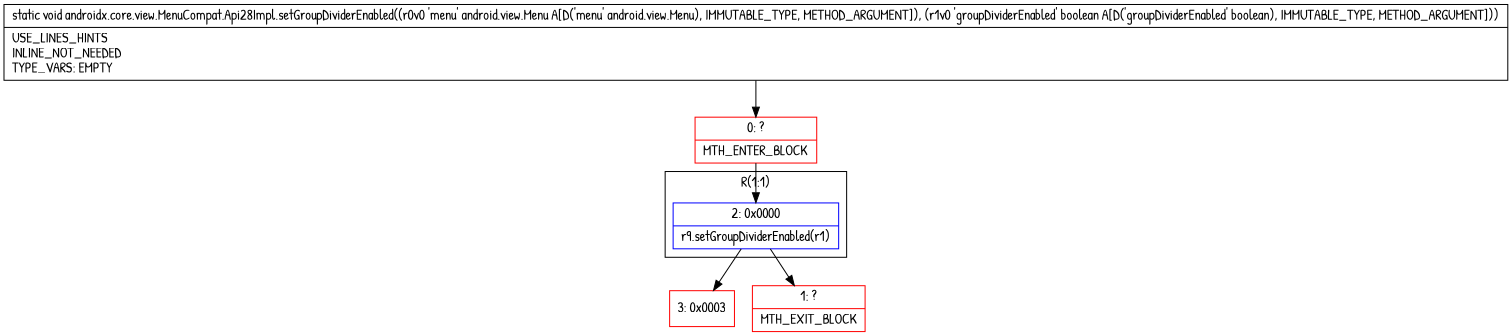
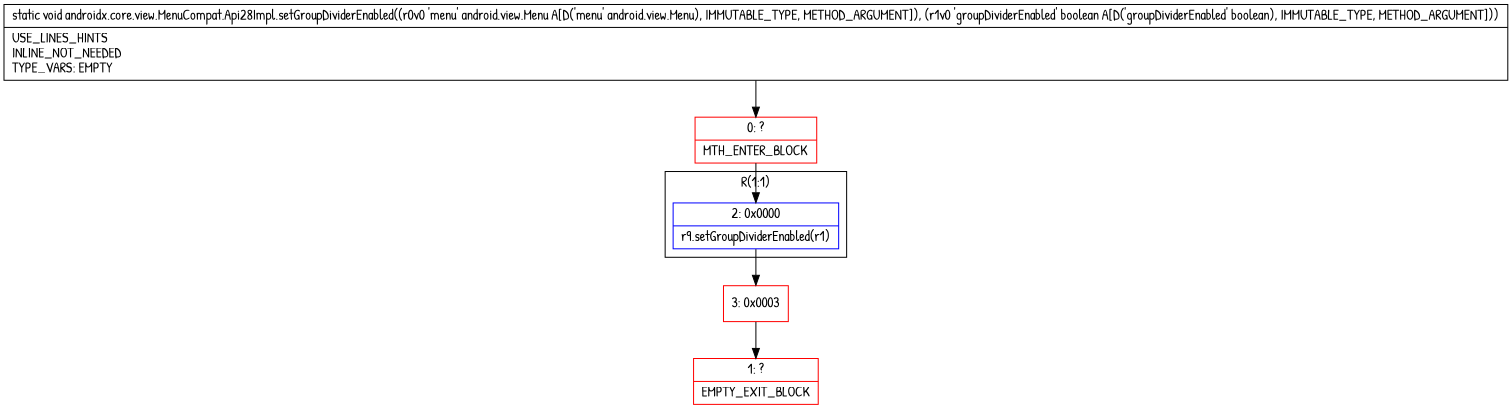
edge "2: 0x0000" -> "1: ?": now "3: 0x0003" -> "1: ?"
node "1: ?": text "MTH_EXIT_BLOCK" -> "EMPTY_EXIT_BLOCK"
